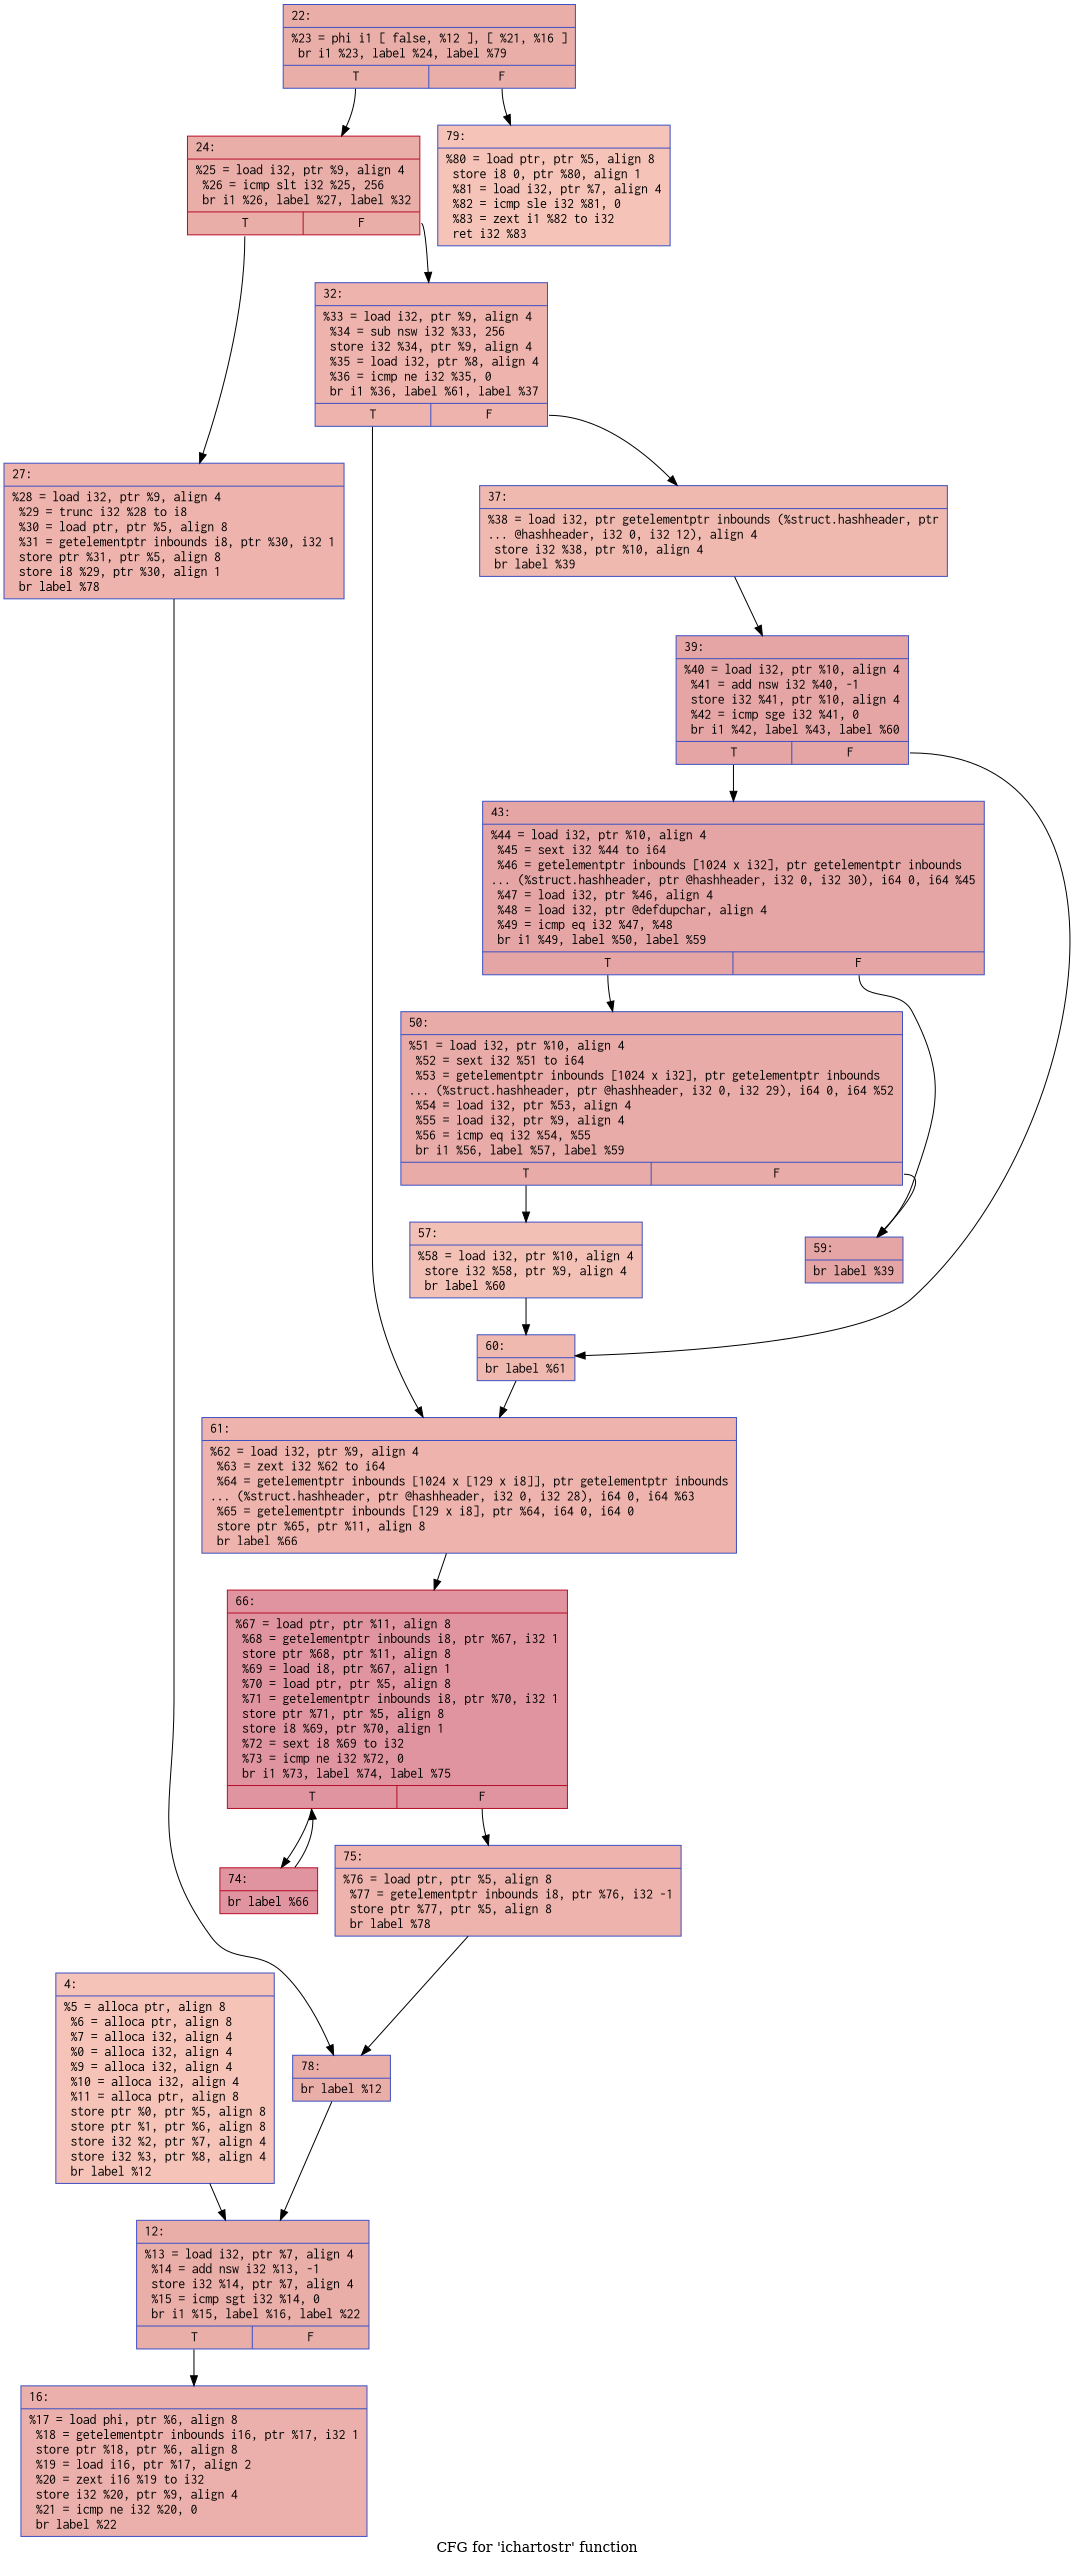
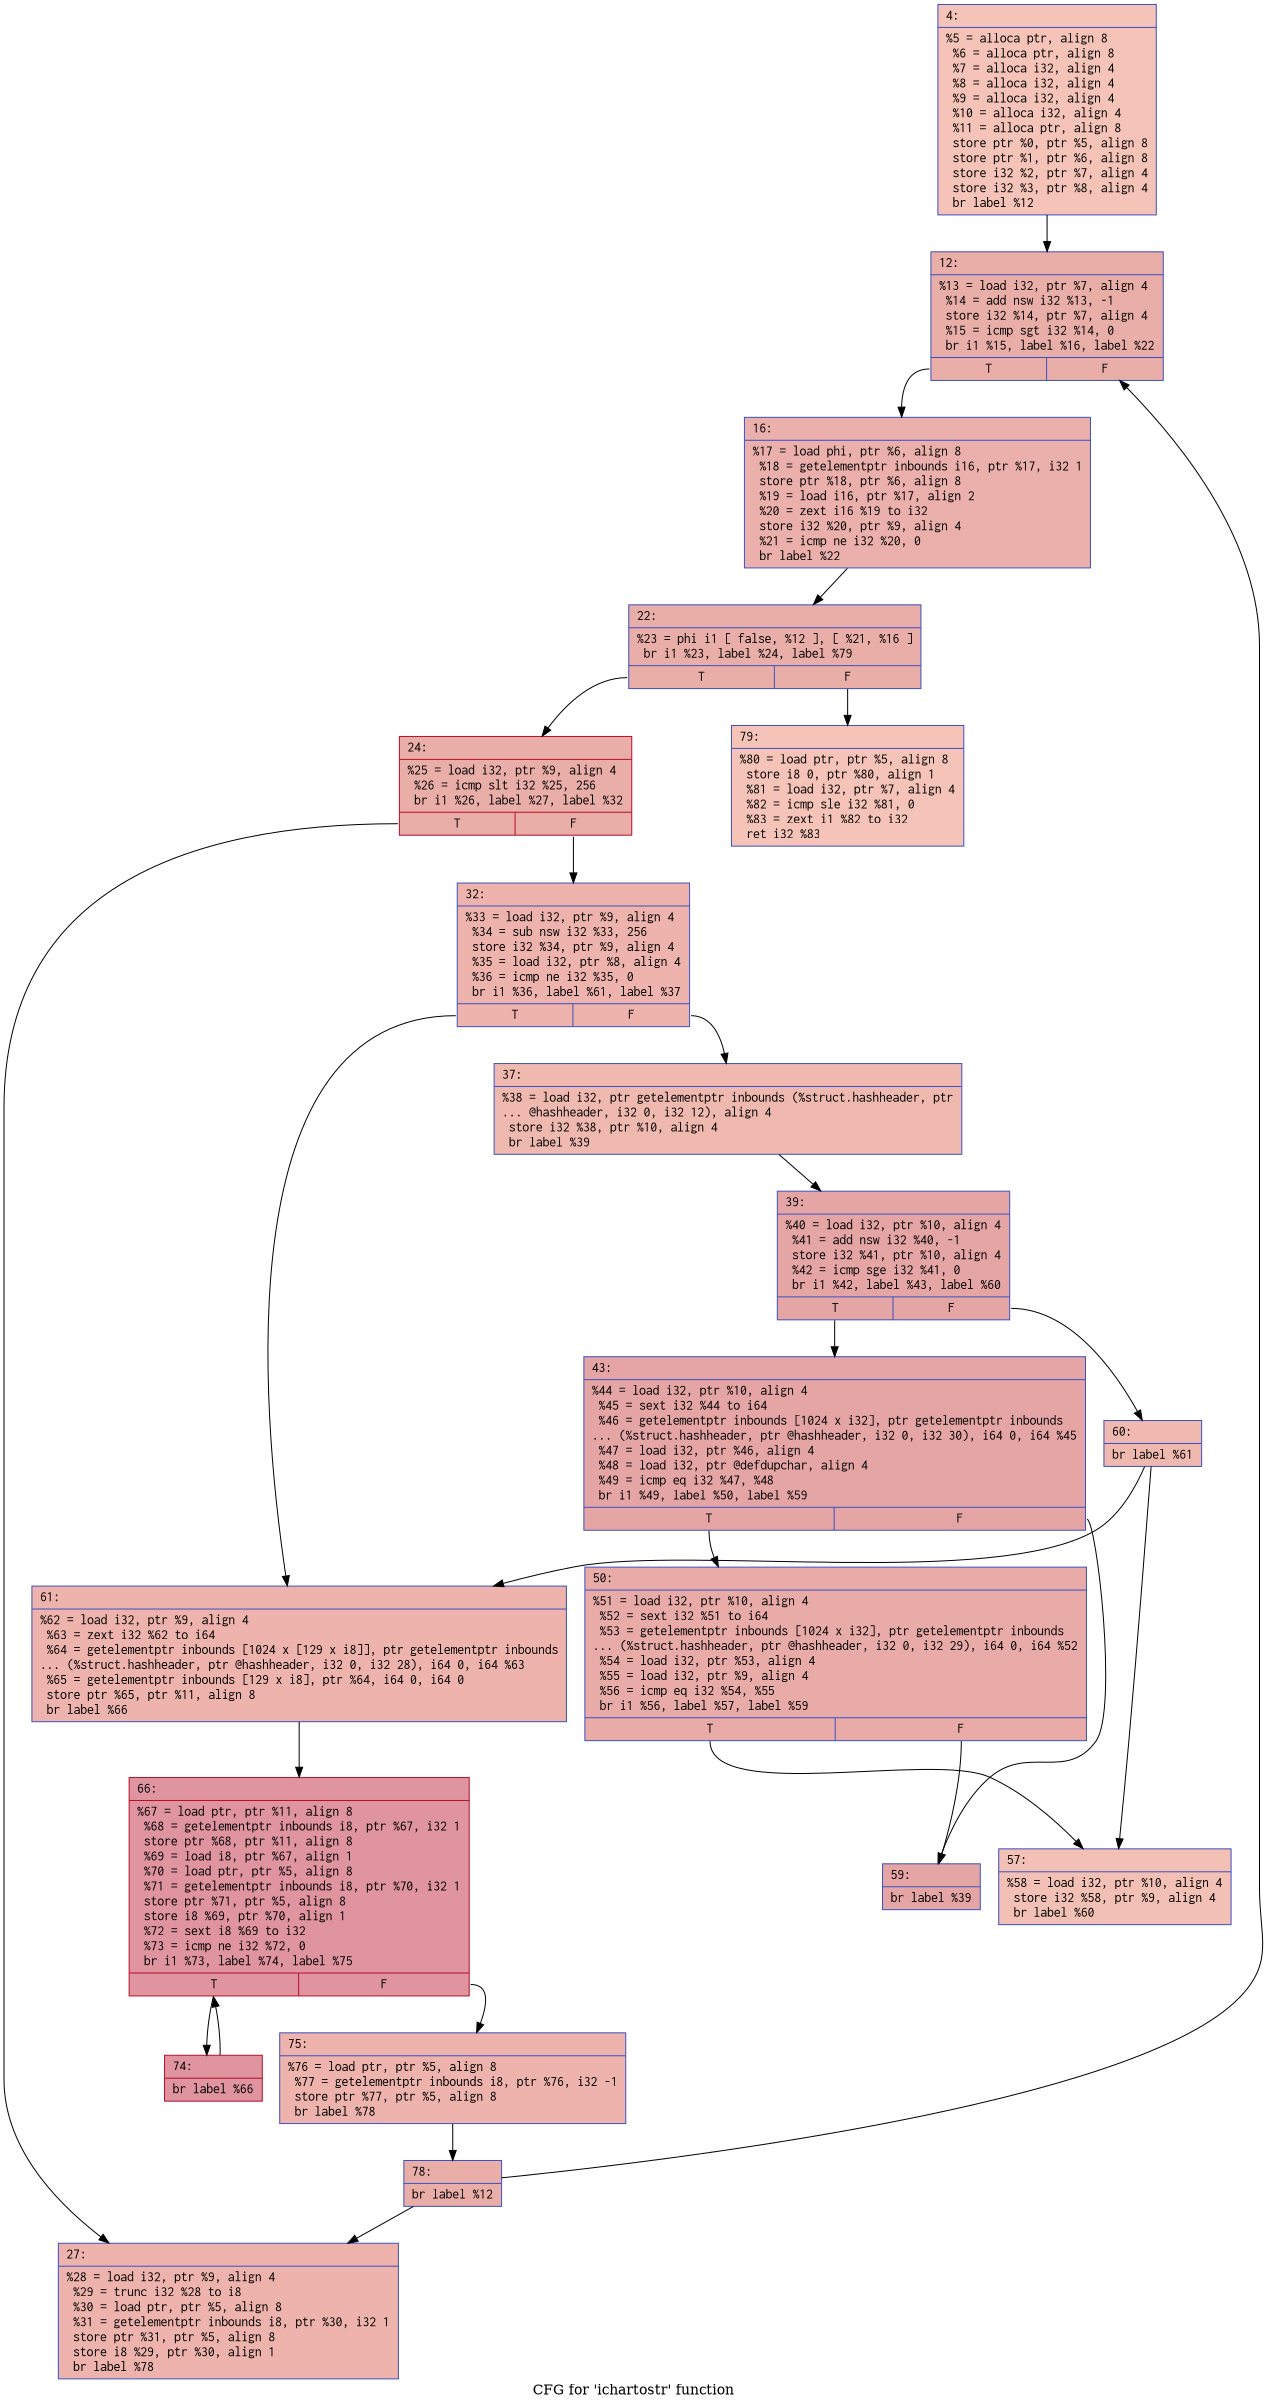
edge "16:" -> "22:": added
edge "57:" -> "60:": reversed
edge "27:" -> "78:": reversed
node "4:": text "%0 = alloca i32, align 4" -> "%8 = alloca i32, align 4"
